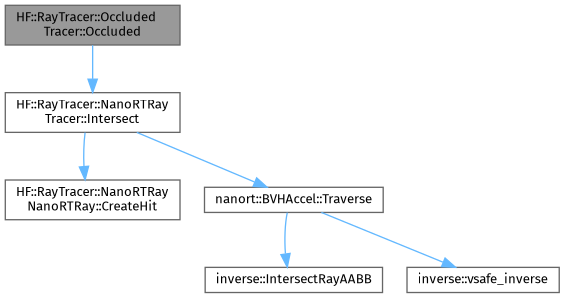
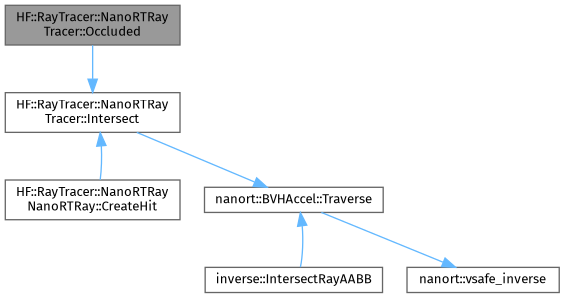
node "HF::RayTracer::Occluded Tracer::Occluded": label "HF::RayTracer::Occluded Tracer::Occluded" -> "HF::RayTracer::NanoRTRay Tracer::Occluded"
edge "HF::RayTracer::NanoRTRay Tracer::Intersect" -> "HF::RayTracer::NanoRTRay NanoRTRay::CreateHit": reversed
edge "nanort::BVHAccel::Traverse" -> "inverse::IntersectRayAABB": reversed
node "inverse::vsafe_inverse": label "inverse::vsafe_inverse" -> "nanort::vsafe_inverse"
